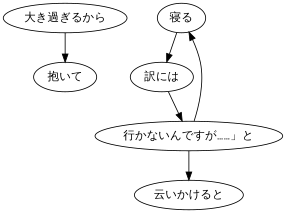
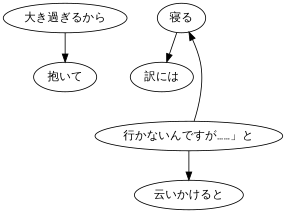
edge "訳には" -> "行かないんですが……」と": removed
